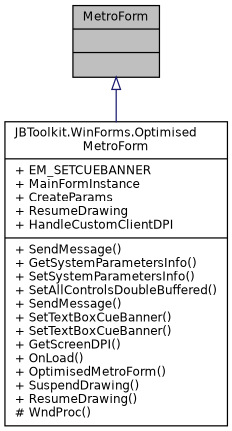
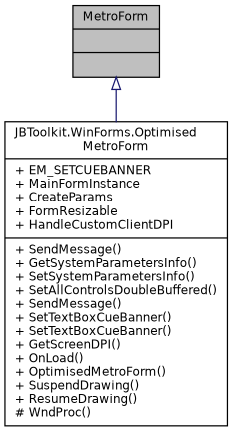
node "JBToolkit.WinForms.Optimised": text "+ ResumeDrawing" -> "+ FormResizable"
